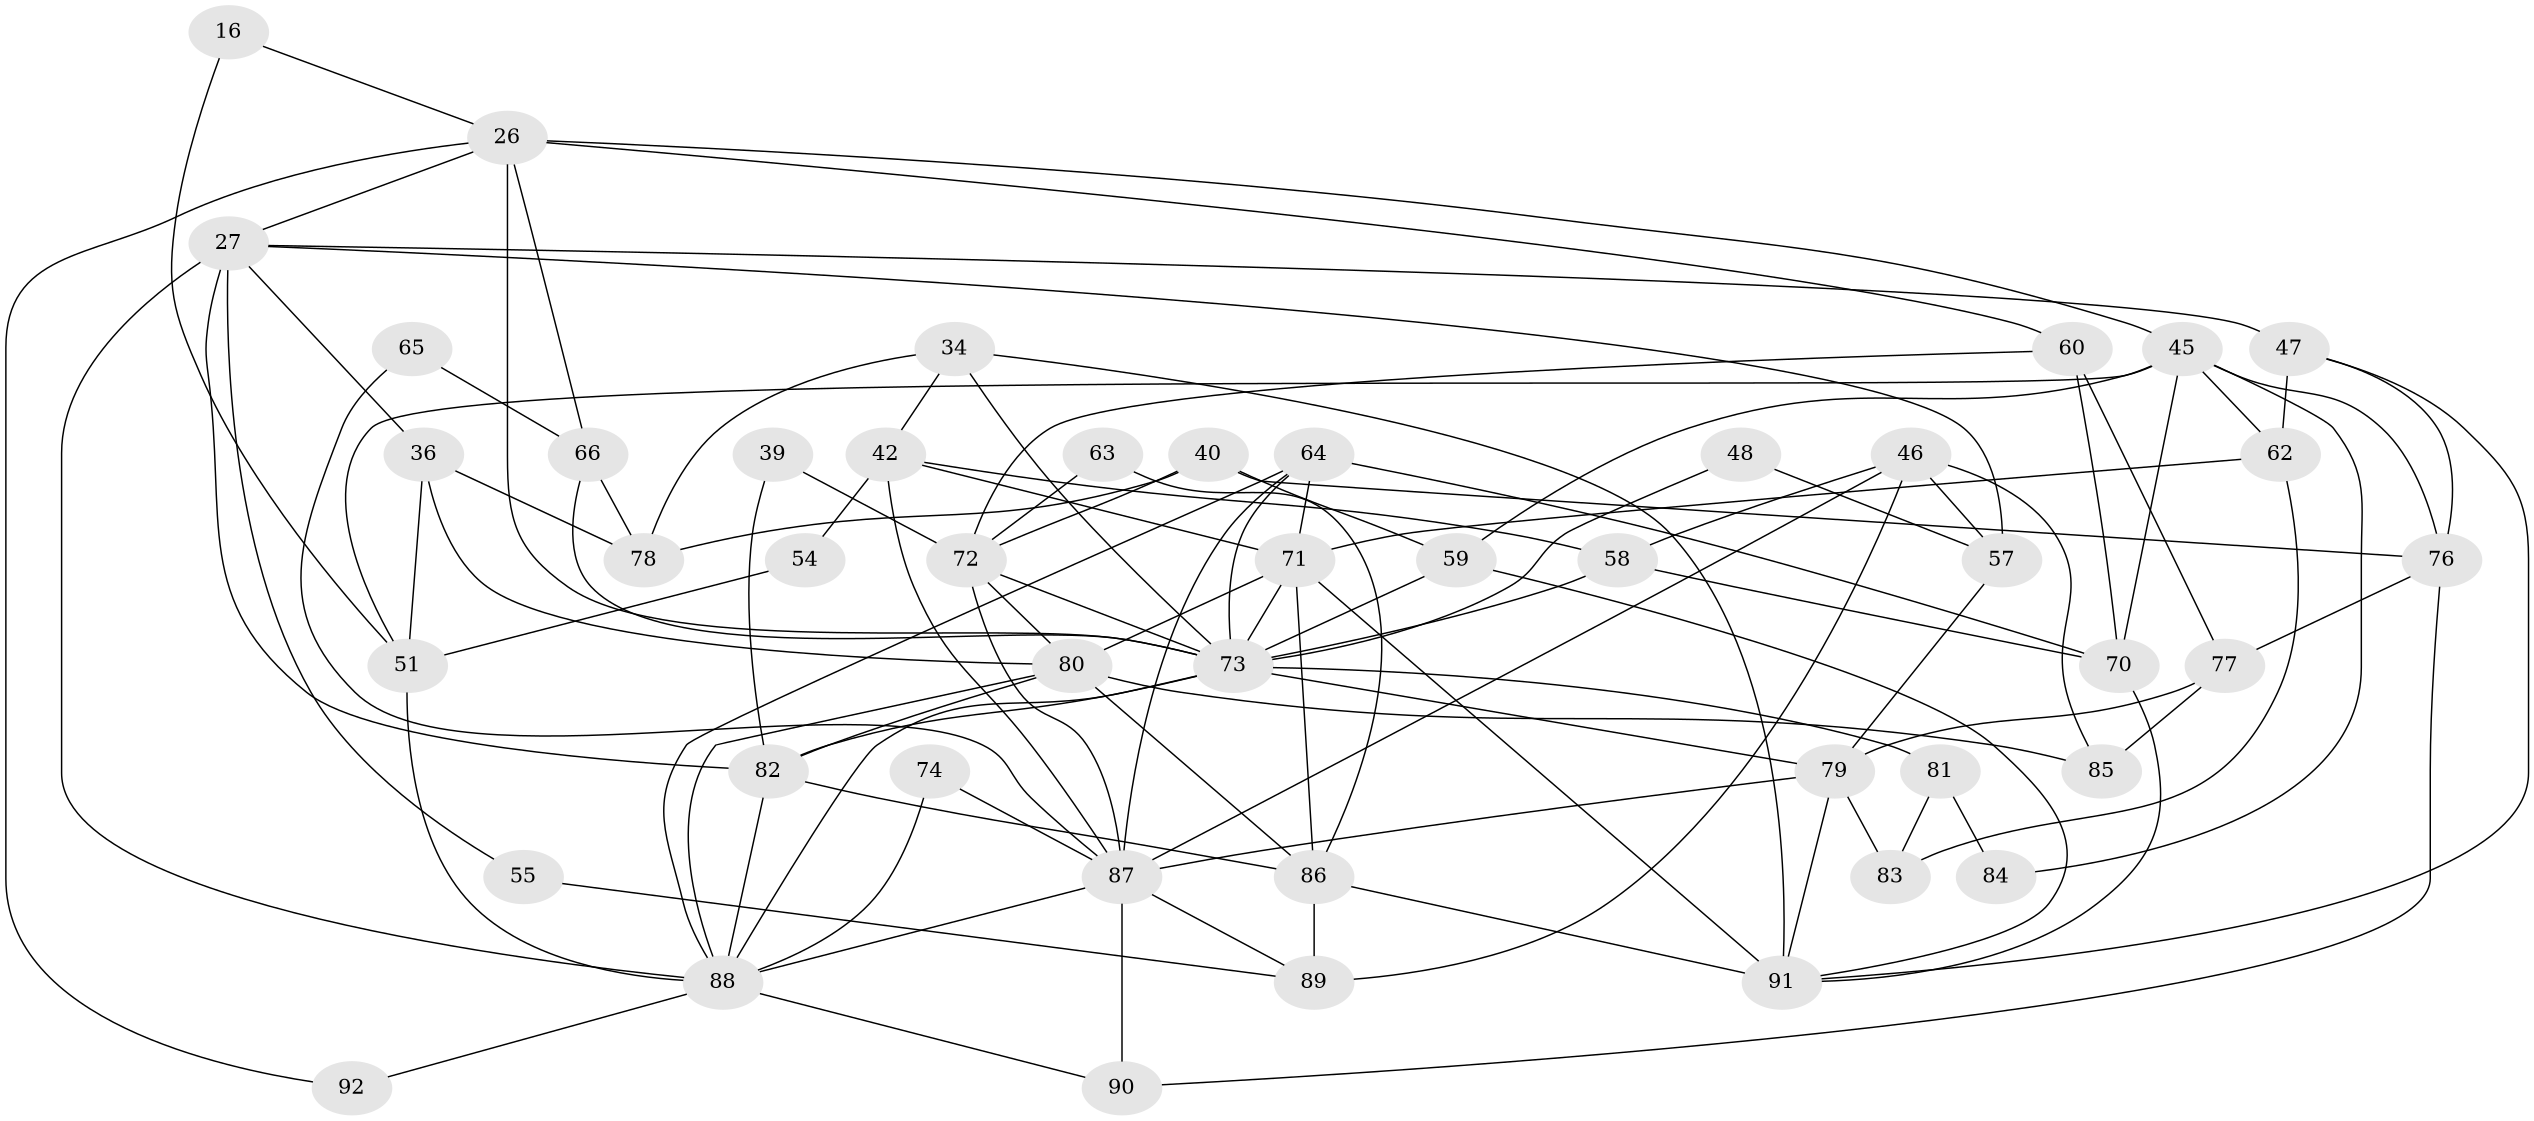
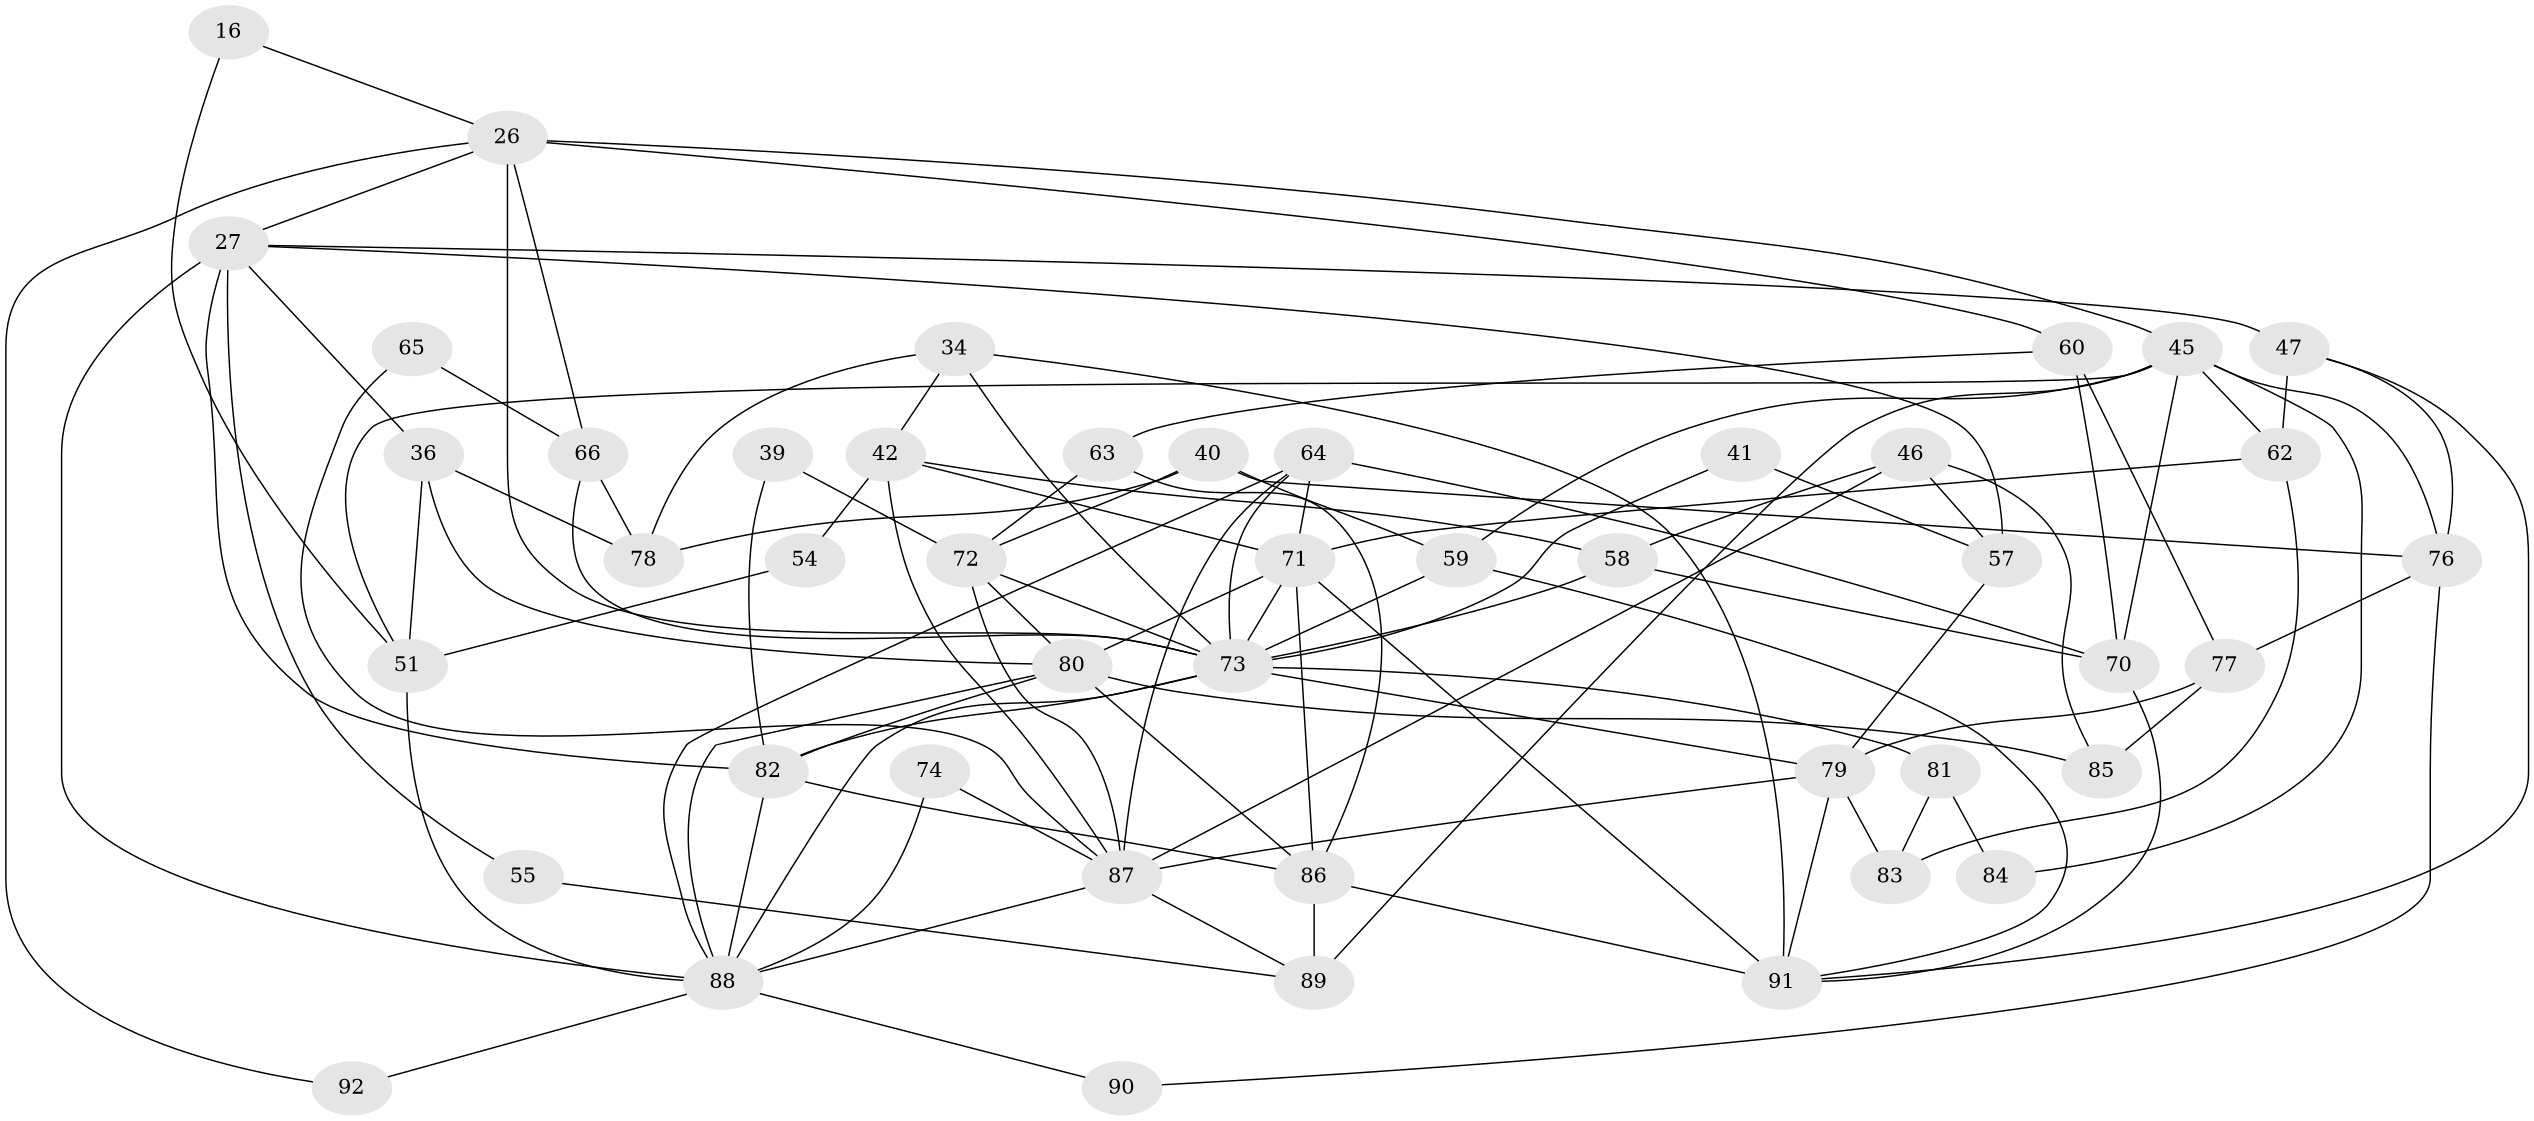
edge "60" -- "72": now "60" -- "63"
node "48": label "48" -> "41"
edge "46" -- "89": now "45" -- "89"
edge "87" -- "90": removed
